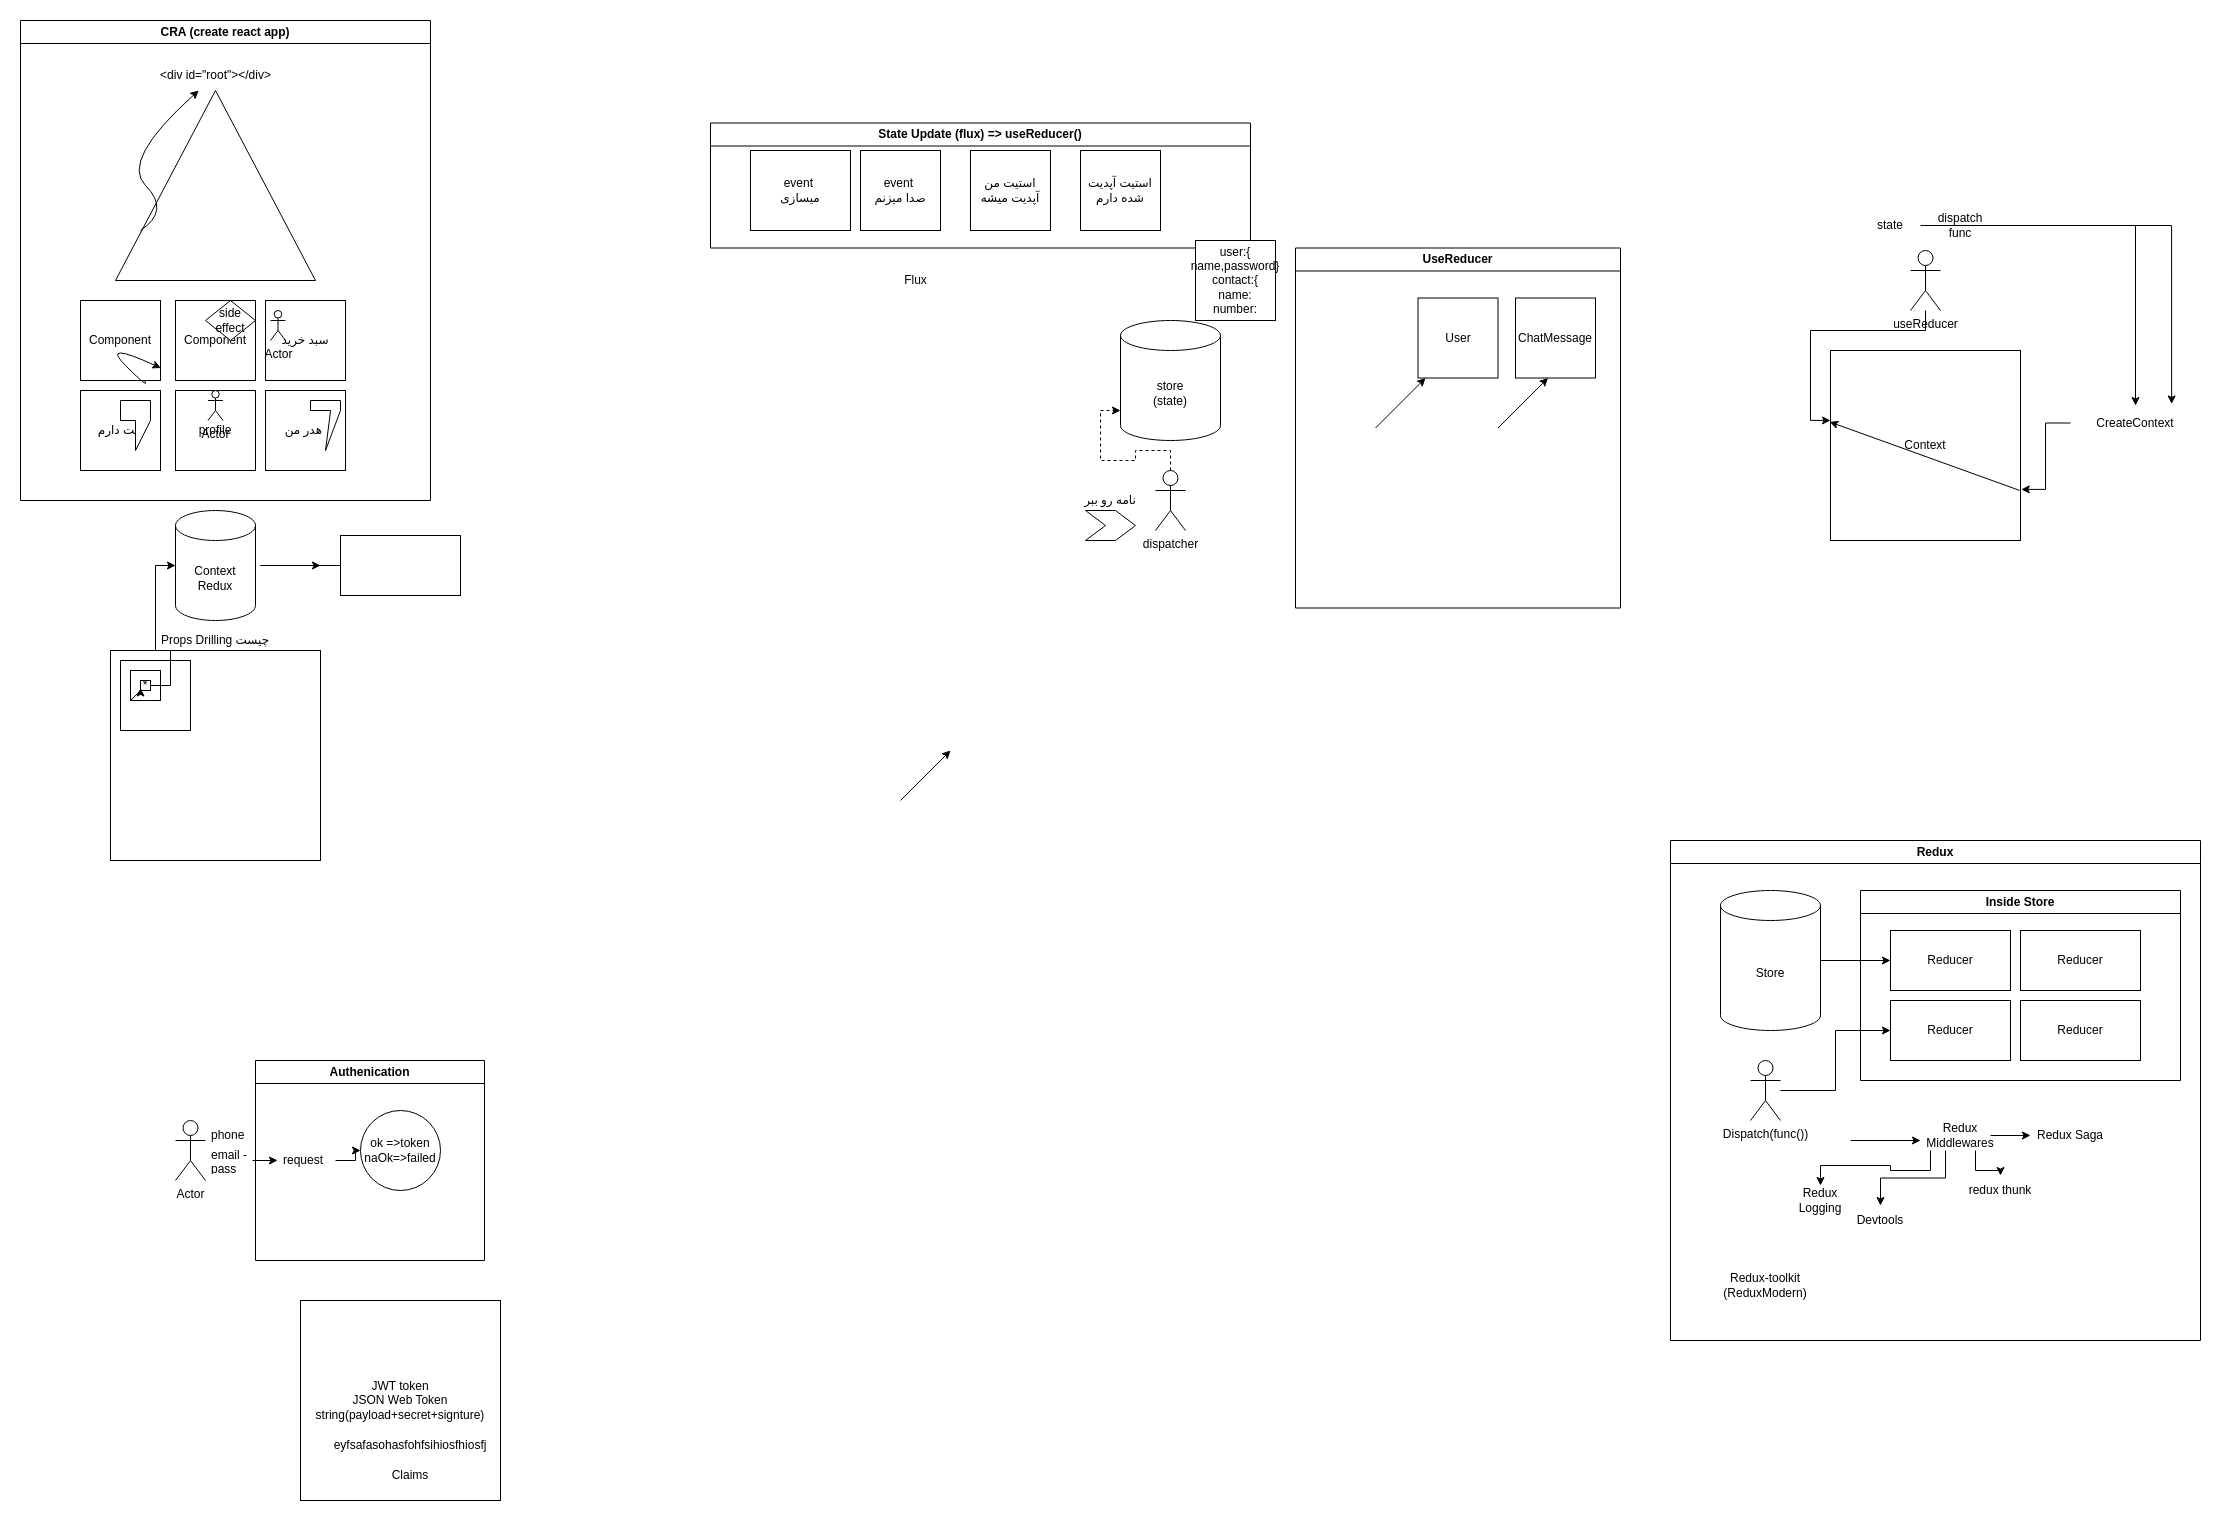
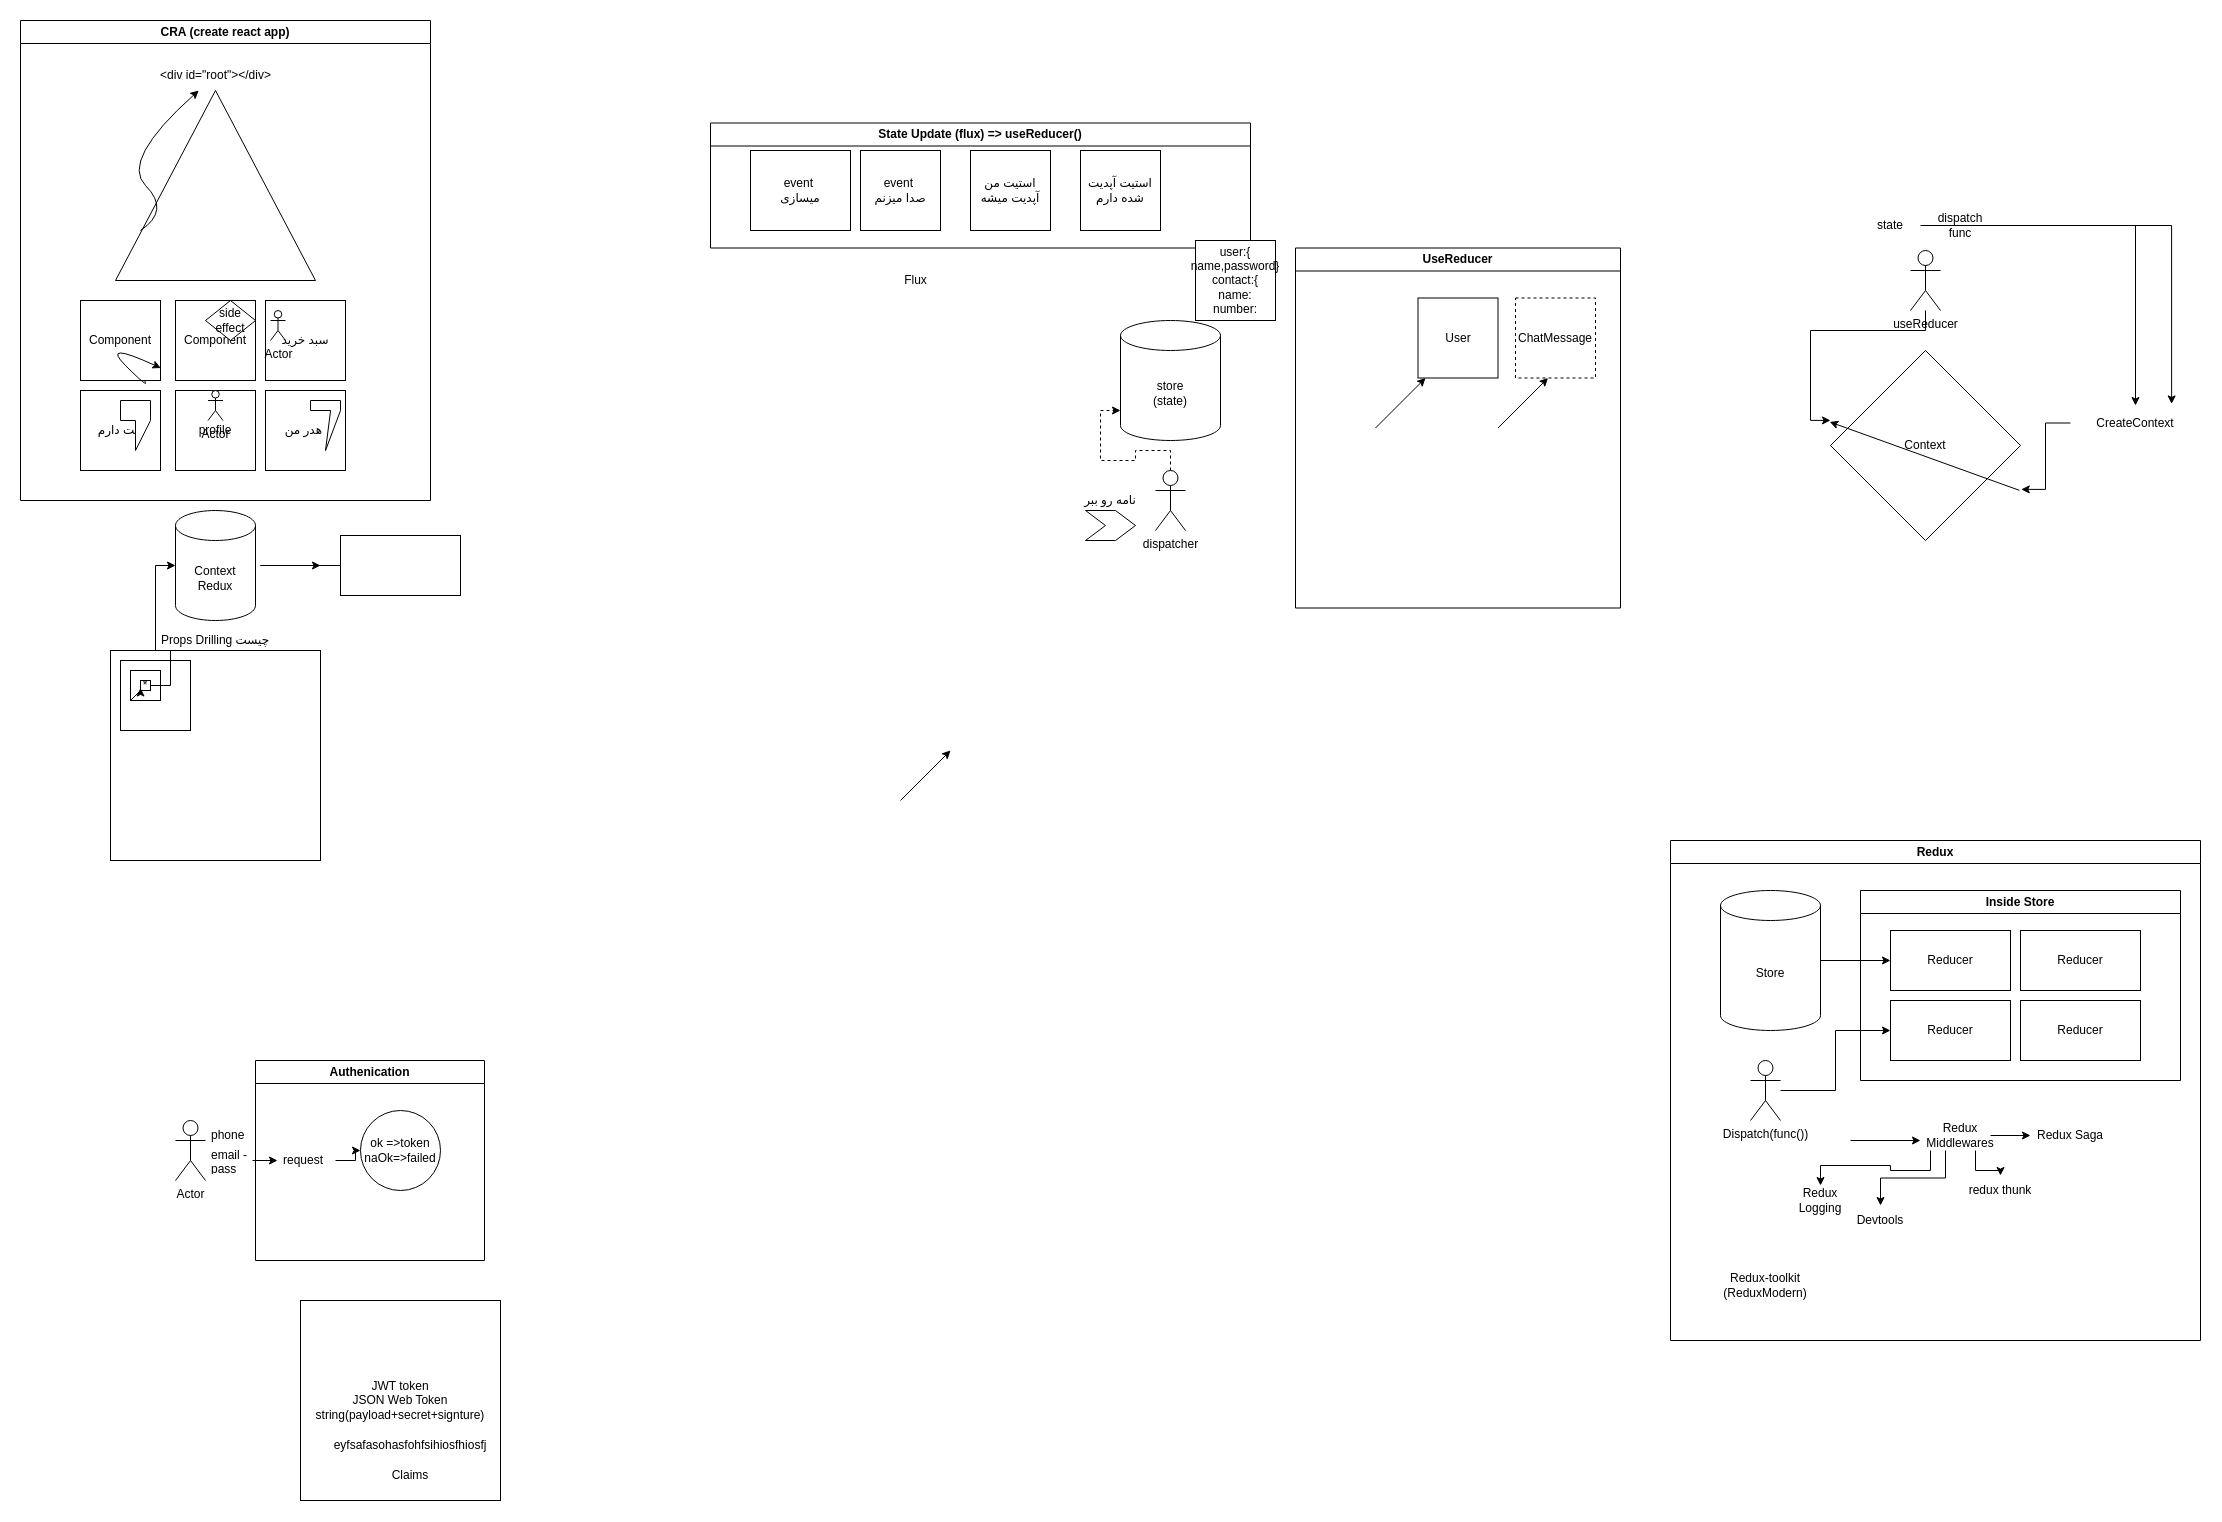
node "ChatMessage": style solid -> dashed
node "Context": shape rectangle -> diamond
